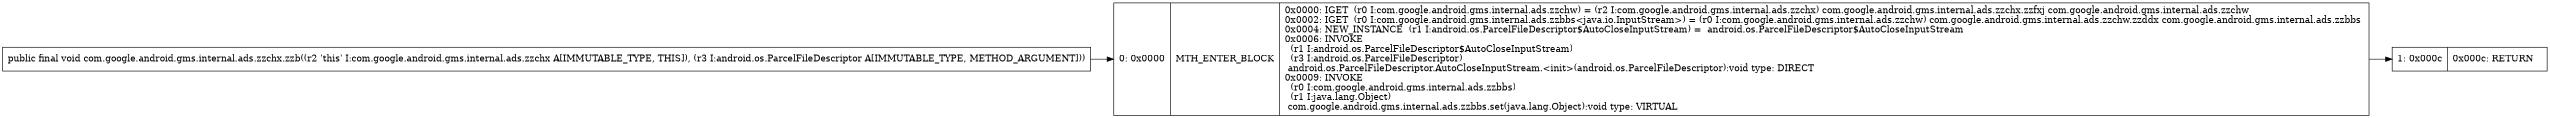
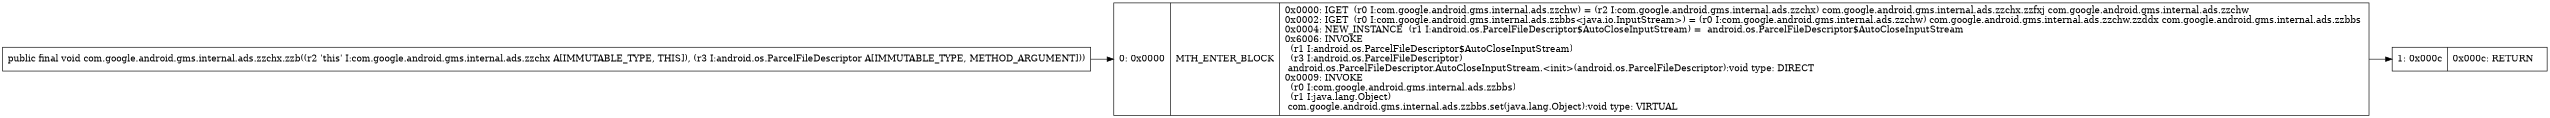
node "0: 0x0000": text "0x0006: INVOKE" -> "0x6006: INVOKE"
